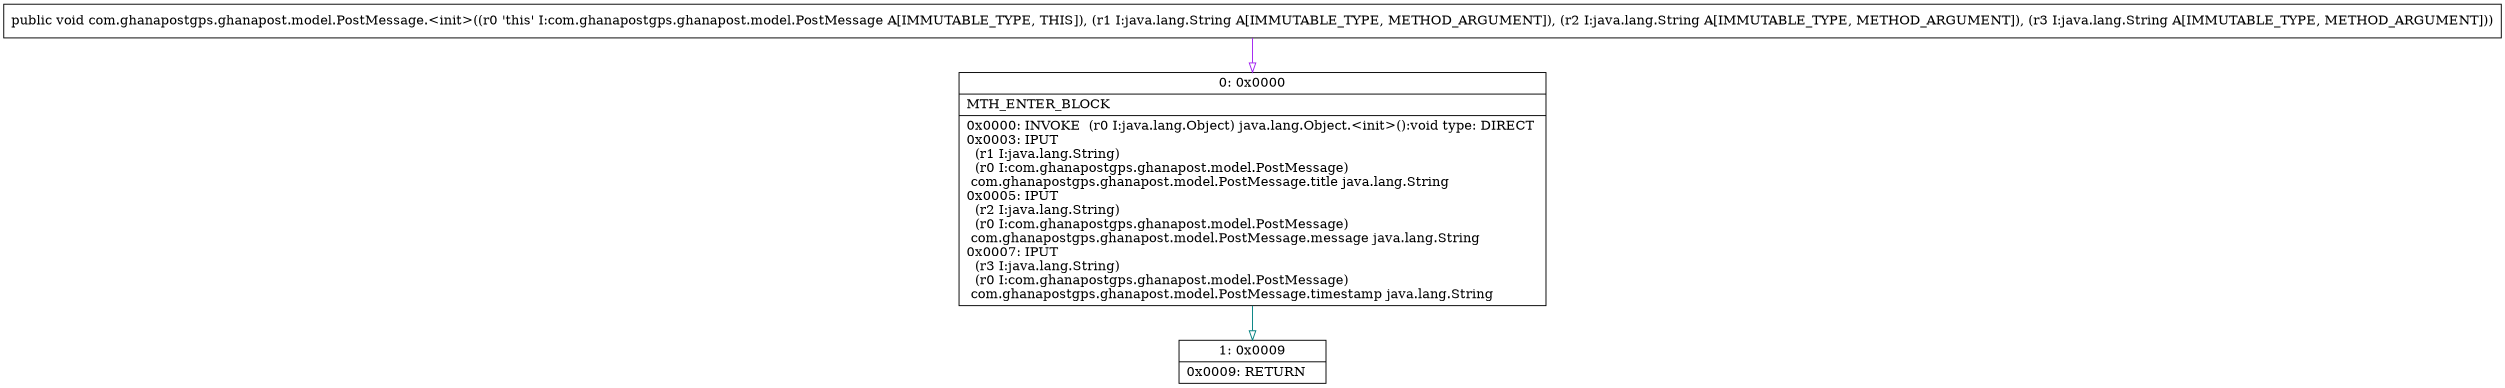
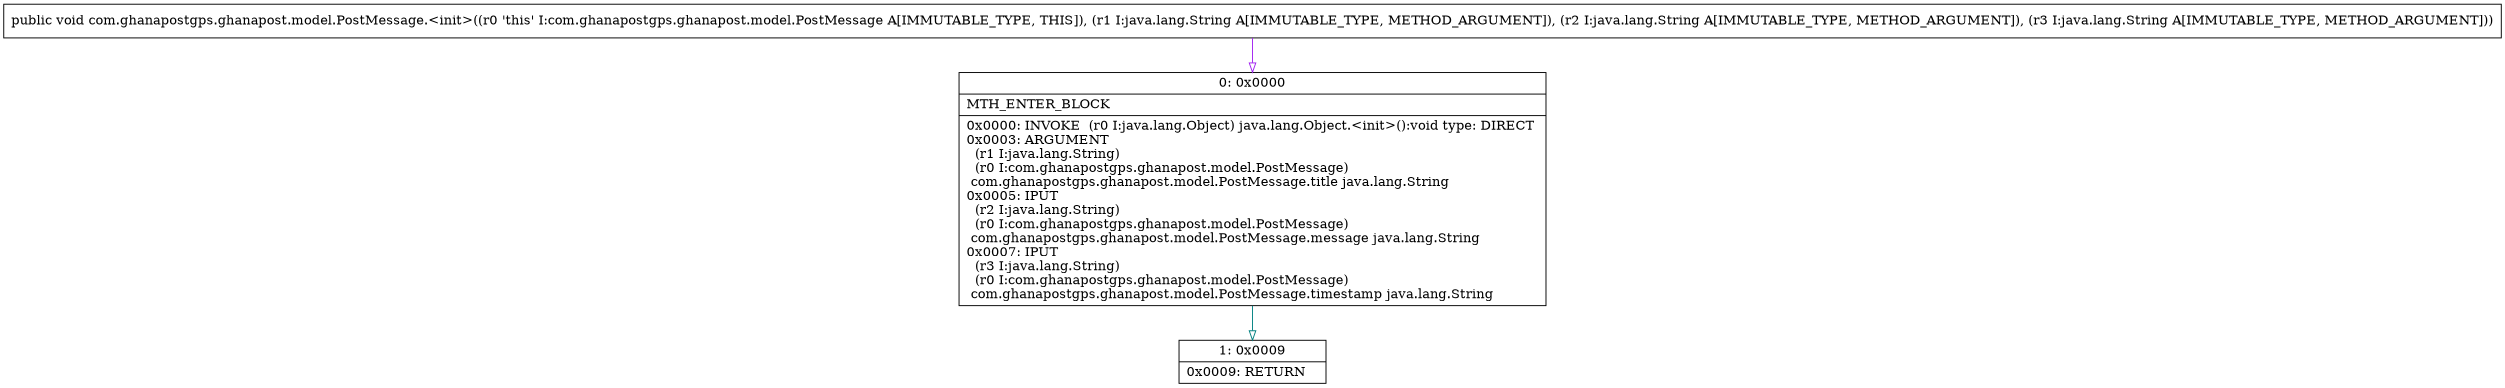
node "0: 0x0000": text "0x0003: IPUT" -> "0x0003: ARGUMENT"
